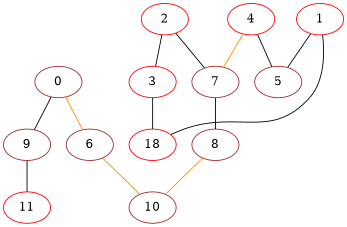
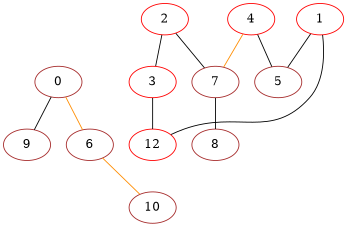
node "18": label "18" -> "12"
edge "8" -- "10": removed
node "11": removed
